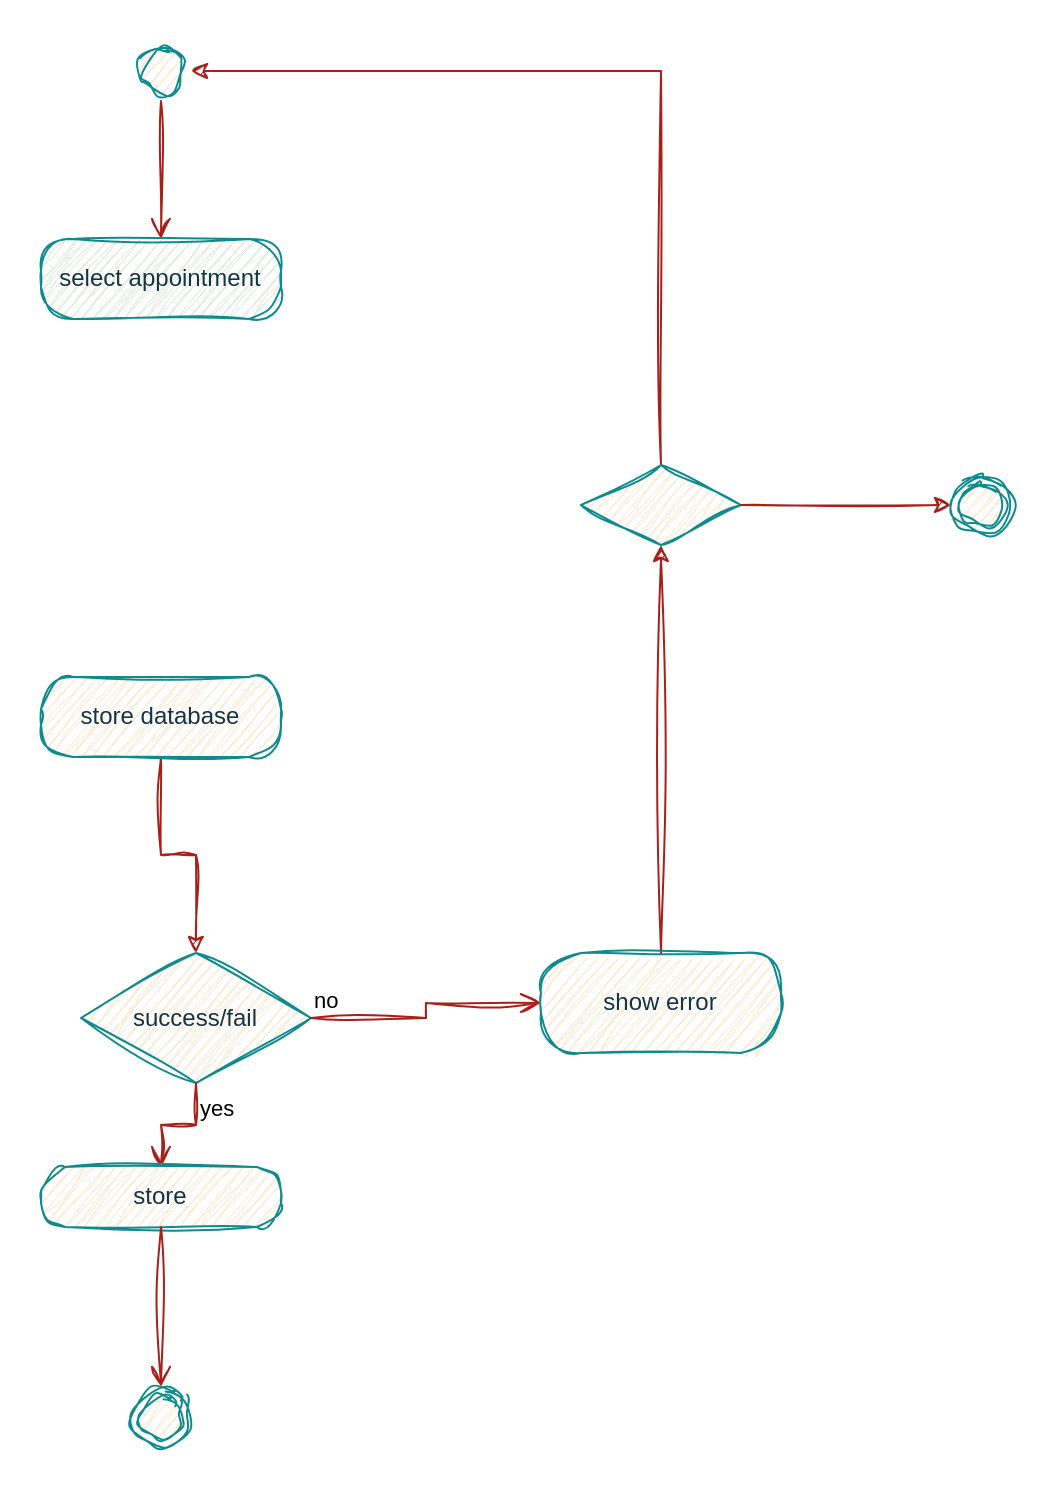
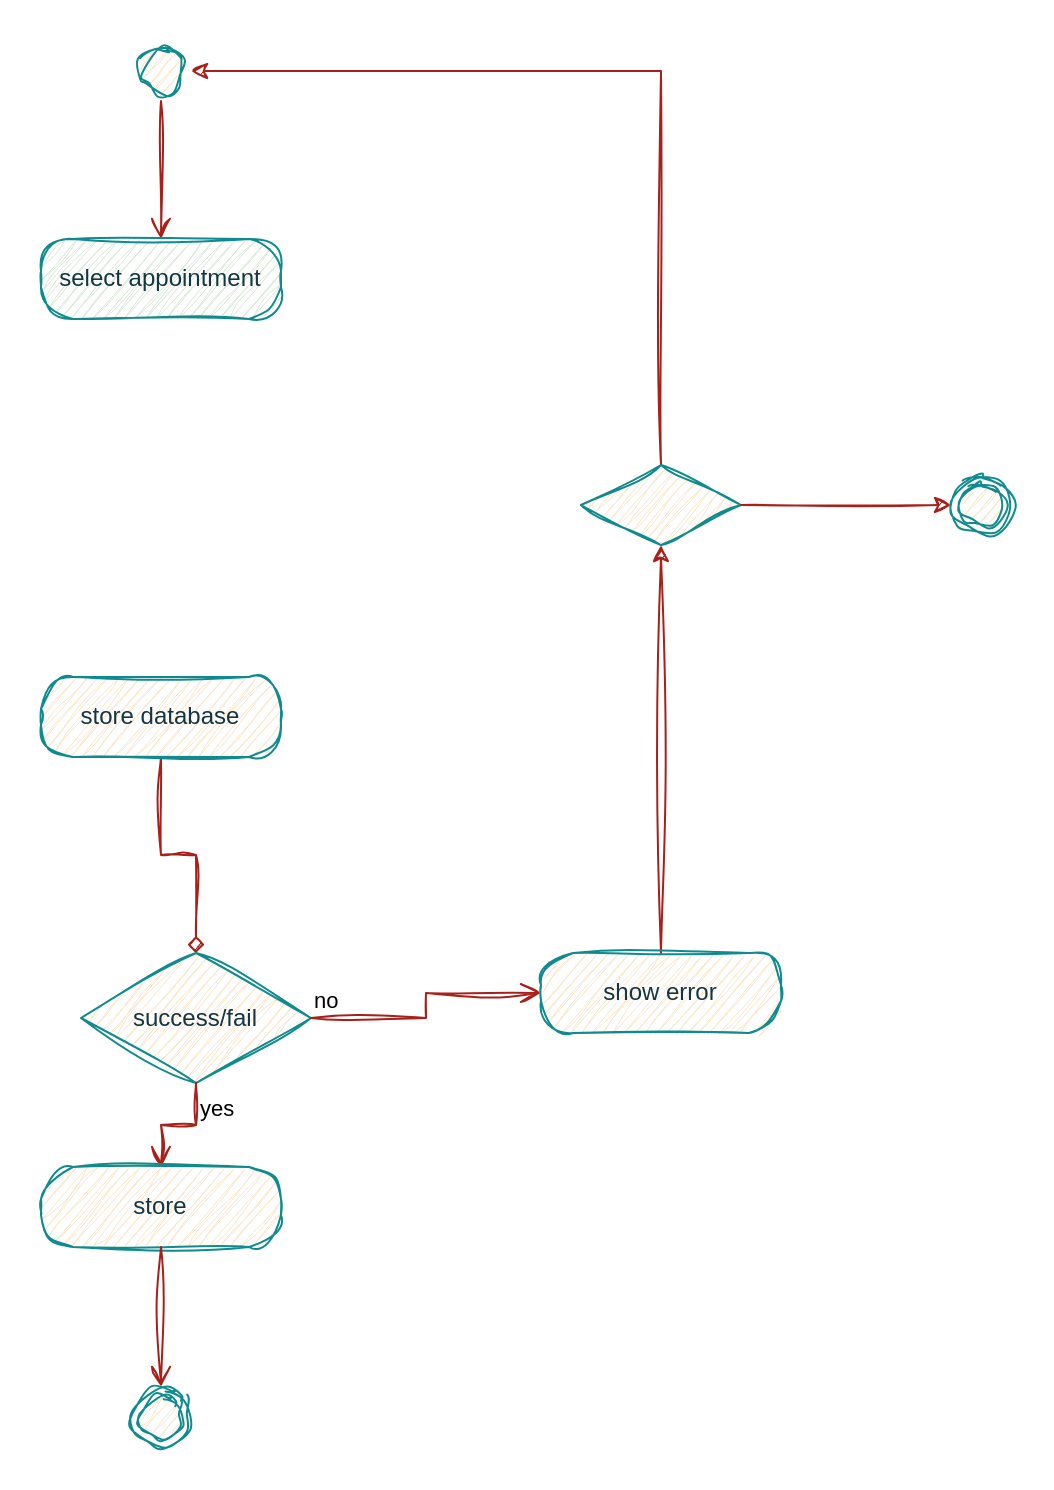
edge "store database" -> "success/fail": arrowhead classic -> diamond
node "show error": size 240x100 -> 240x80
node "store": size 240x60 -> 240x80
